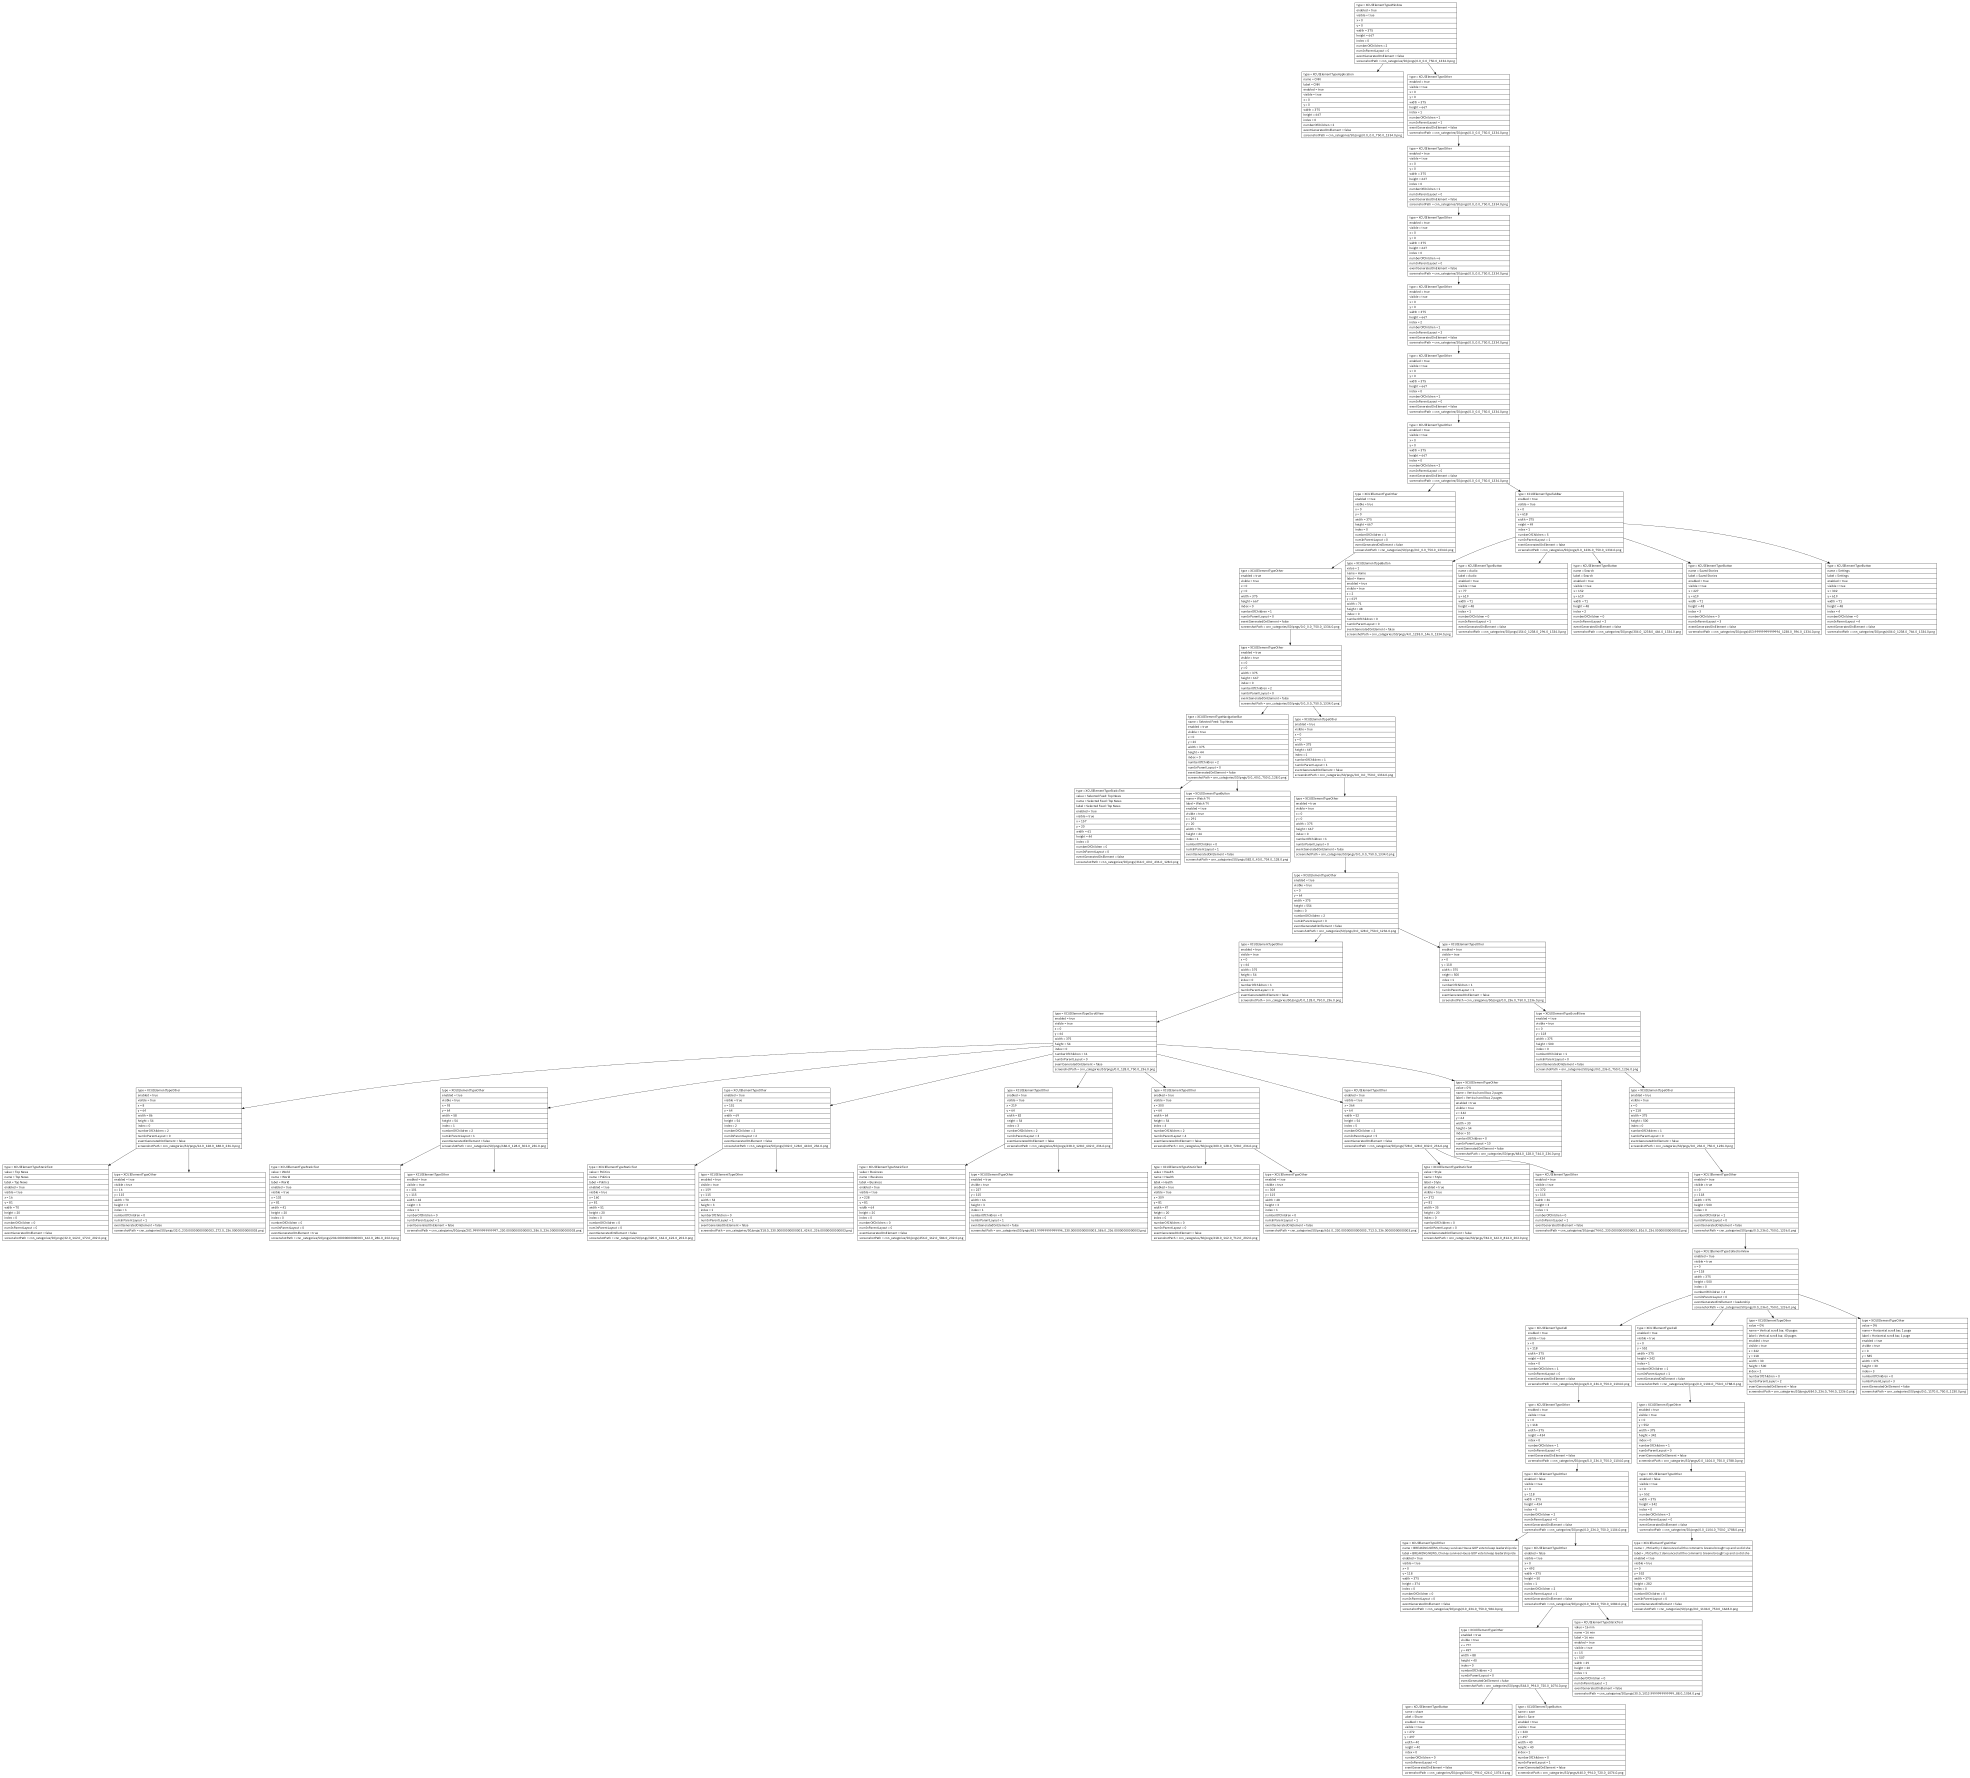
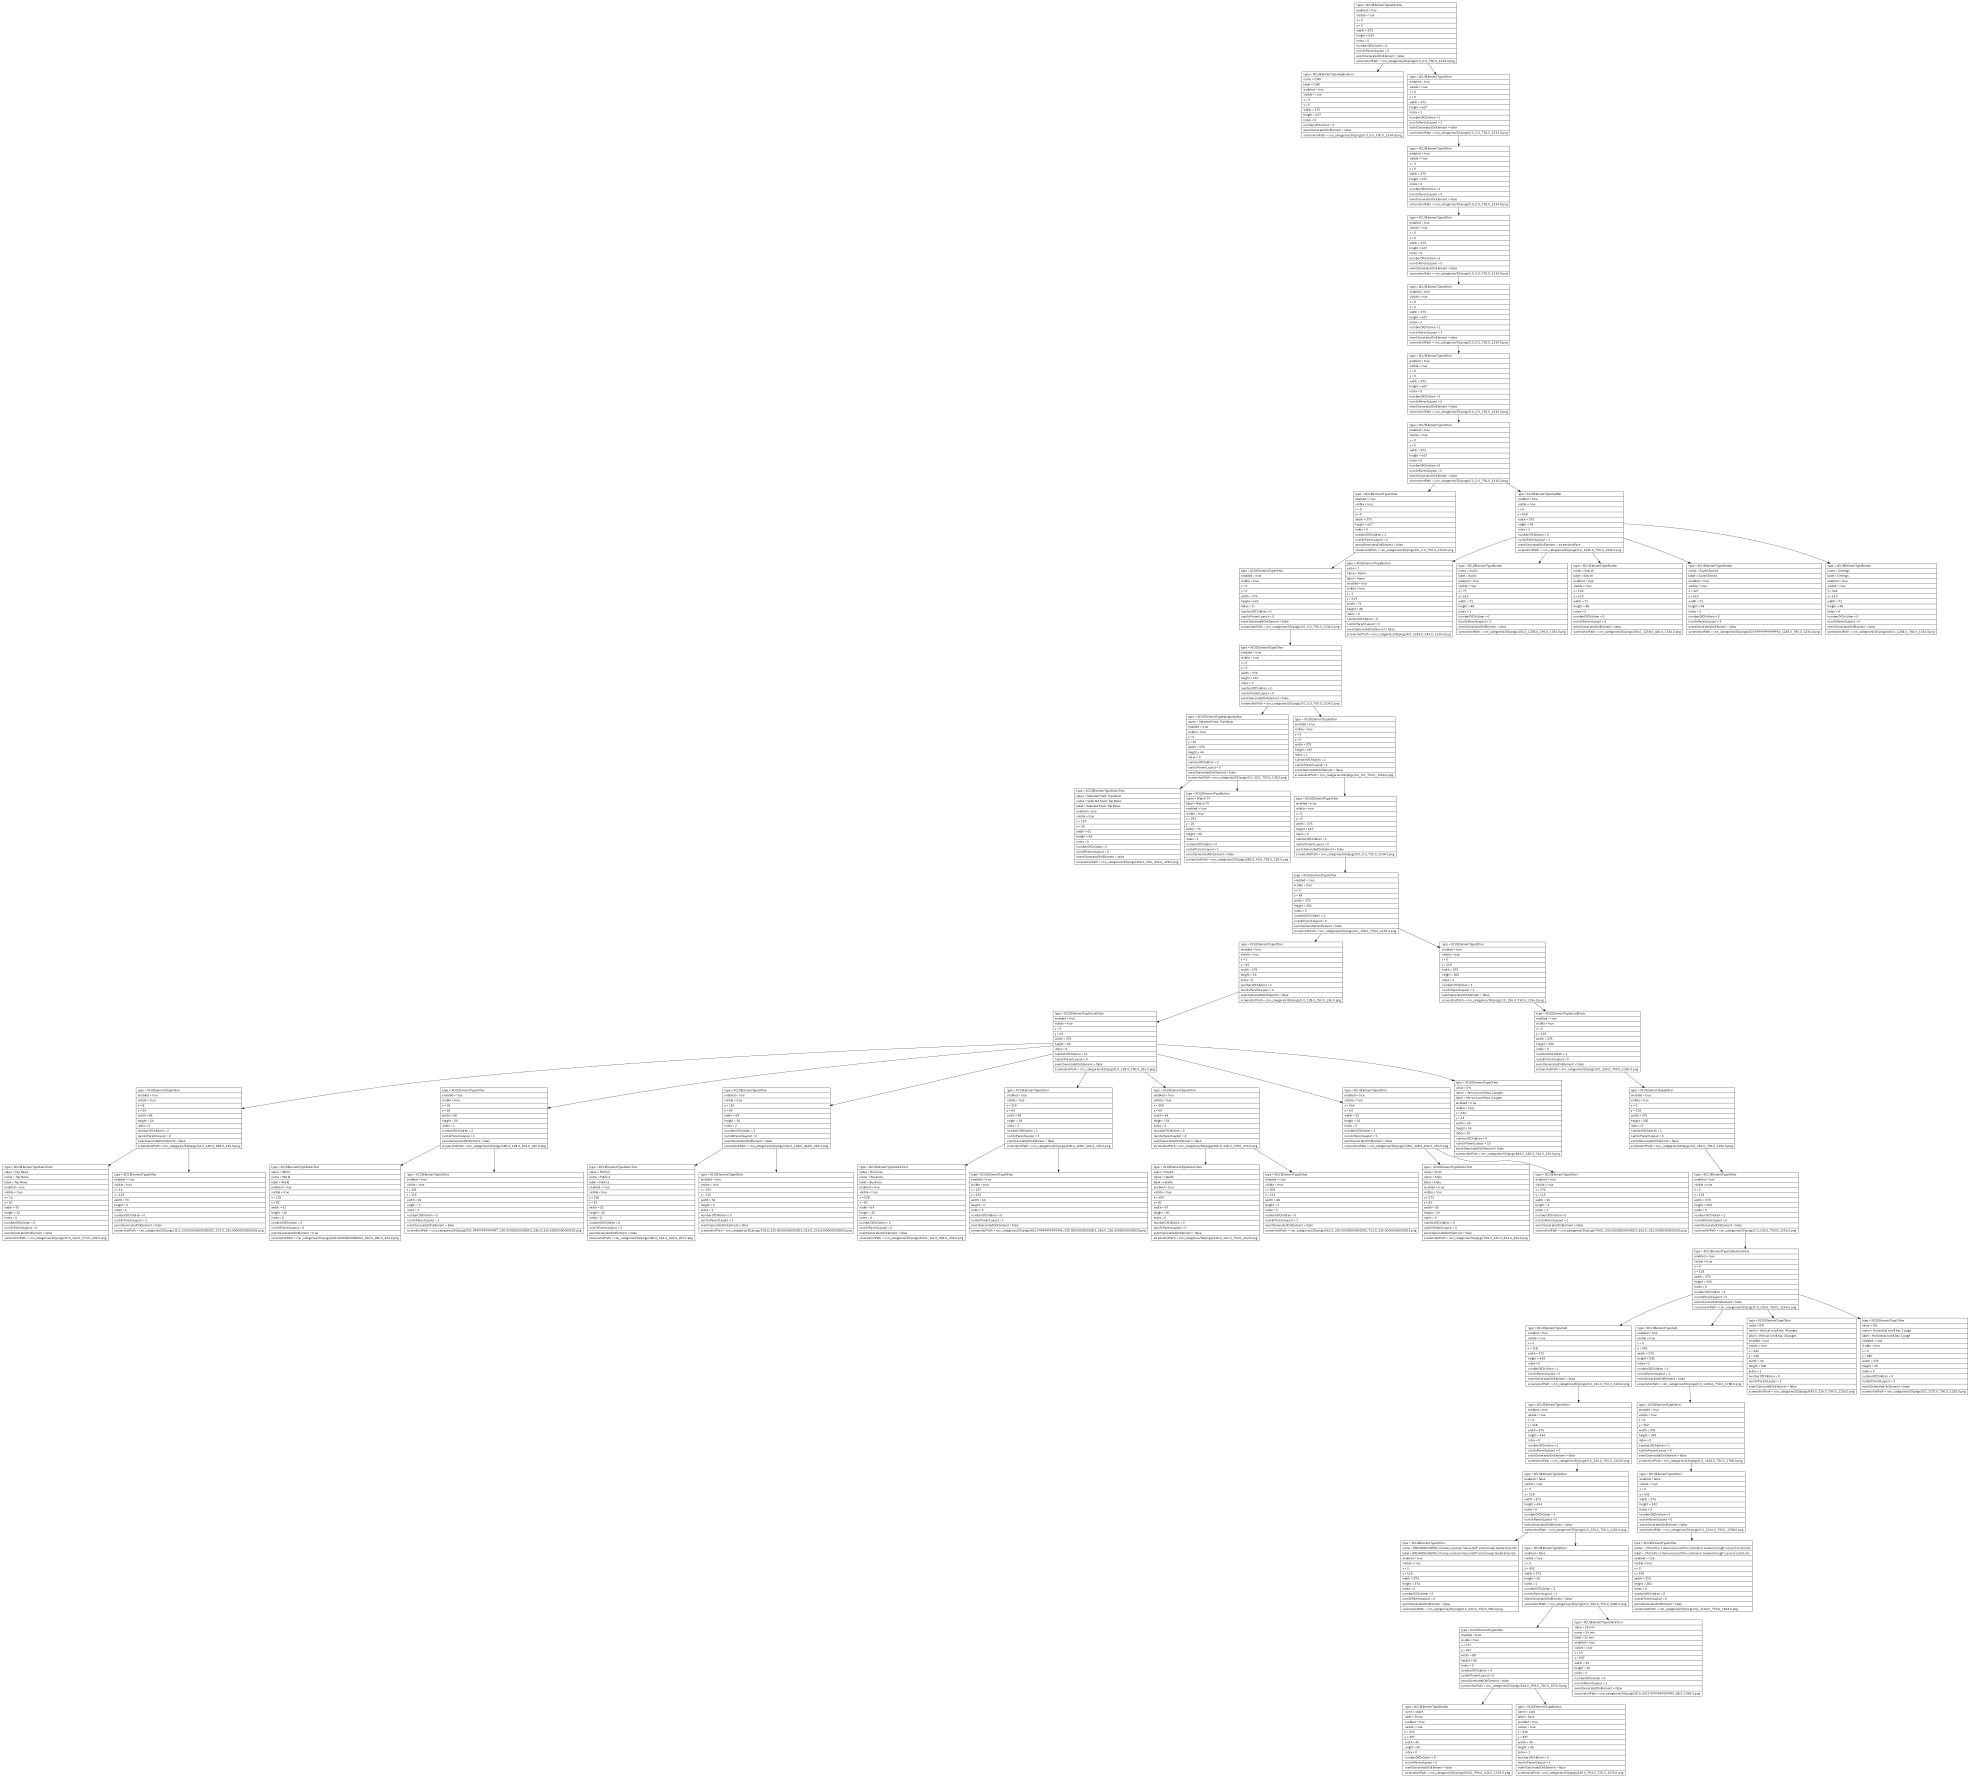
node "type = XCUIElementTypeTabBar": text "eventGeneratedOnElement = false" -> "eventGeneratedOnElement = screenshotPath"
node "type = XCUIElementTypeCollectionView": text "eventGeneratedOnElement = leadership" -> "eventGeneratedOnElement = false"
